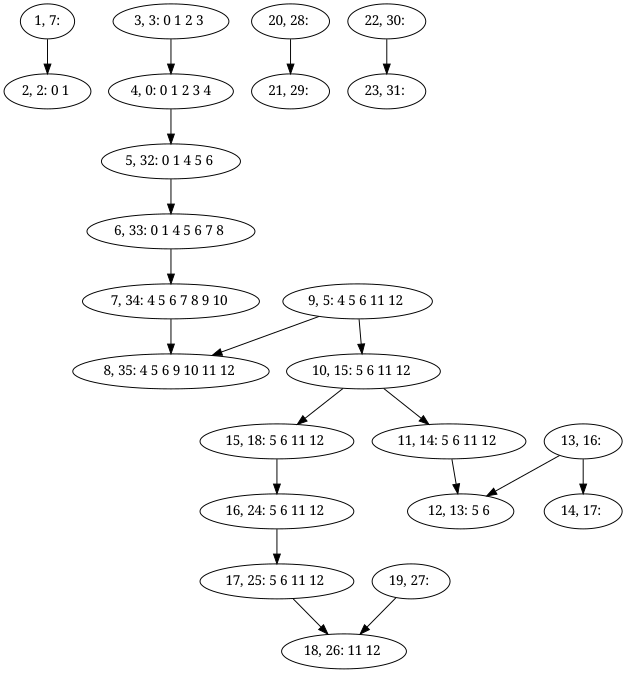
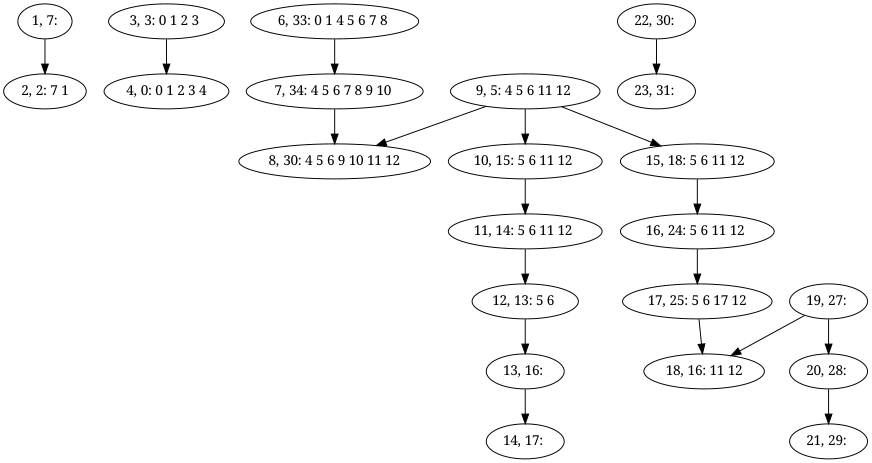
node "2, 2: 0 1": label "2, 2: 0 1" -> "2, 2: 7 1"
node "5, 32: 0 1 4 5 6": removed
edge "19, 27:" -> "20, 28:": added
node "8, 35: 4 5 6 9 10 11 12": label "8, 35: 4 5 6 9 10 11 12" -> "8, 30: 4 5 6 9 10 11 12"
edge "10, 15: 5 6 11 12" -> "15, 18: 5 6 11 12": now "9, 5: 4 5 6 11 12" -> "15, 18: 5 6 11 12"
edge "13, 16:" -> "12, 13: 5 6": reversed
node "17, 25: 5 6 11 12": label "17, 25: 5 6 11 12" -> "17, 25: 5 6 17 12"
node "18, 26: 11 12": label "18, 26: 11 12" -> "18, 16: 11 12"
